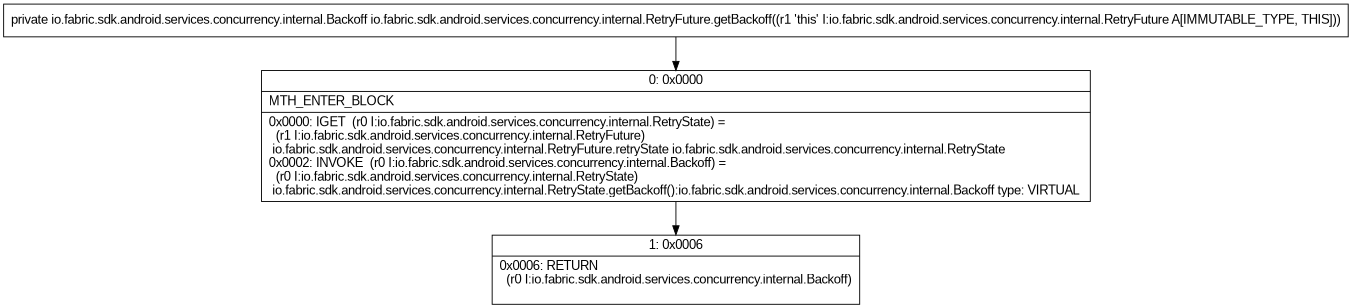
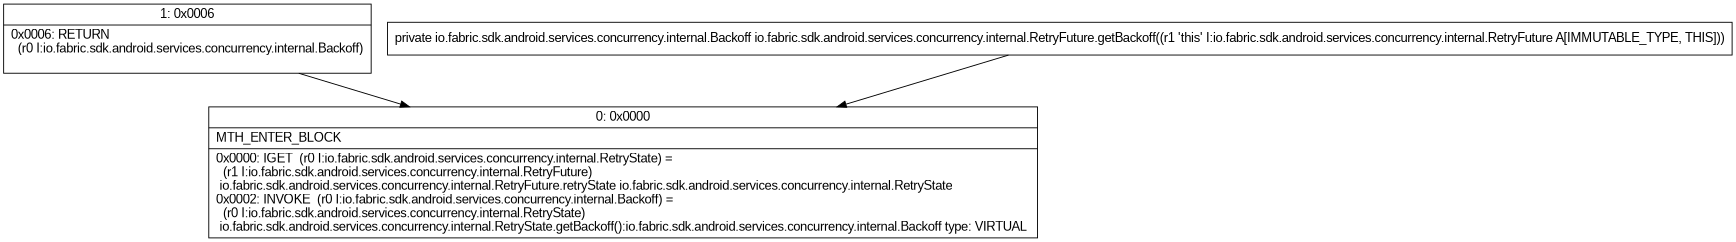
edge "0: 0x0000" -> "1: 0x0006": reversed
